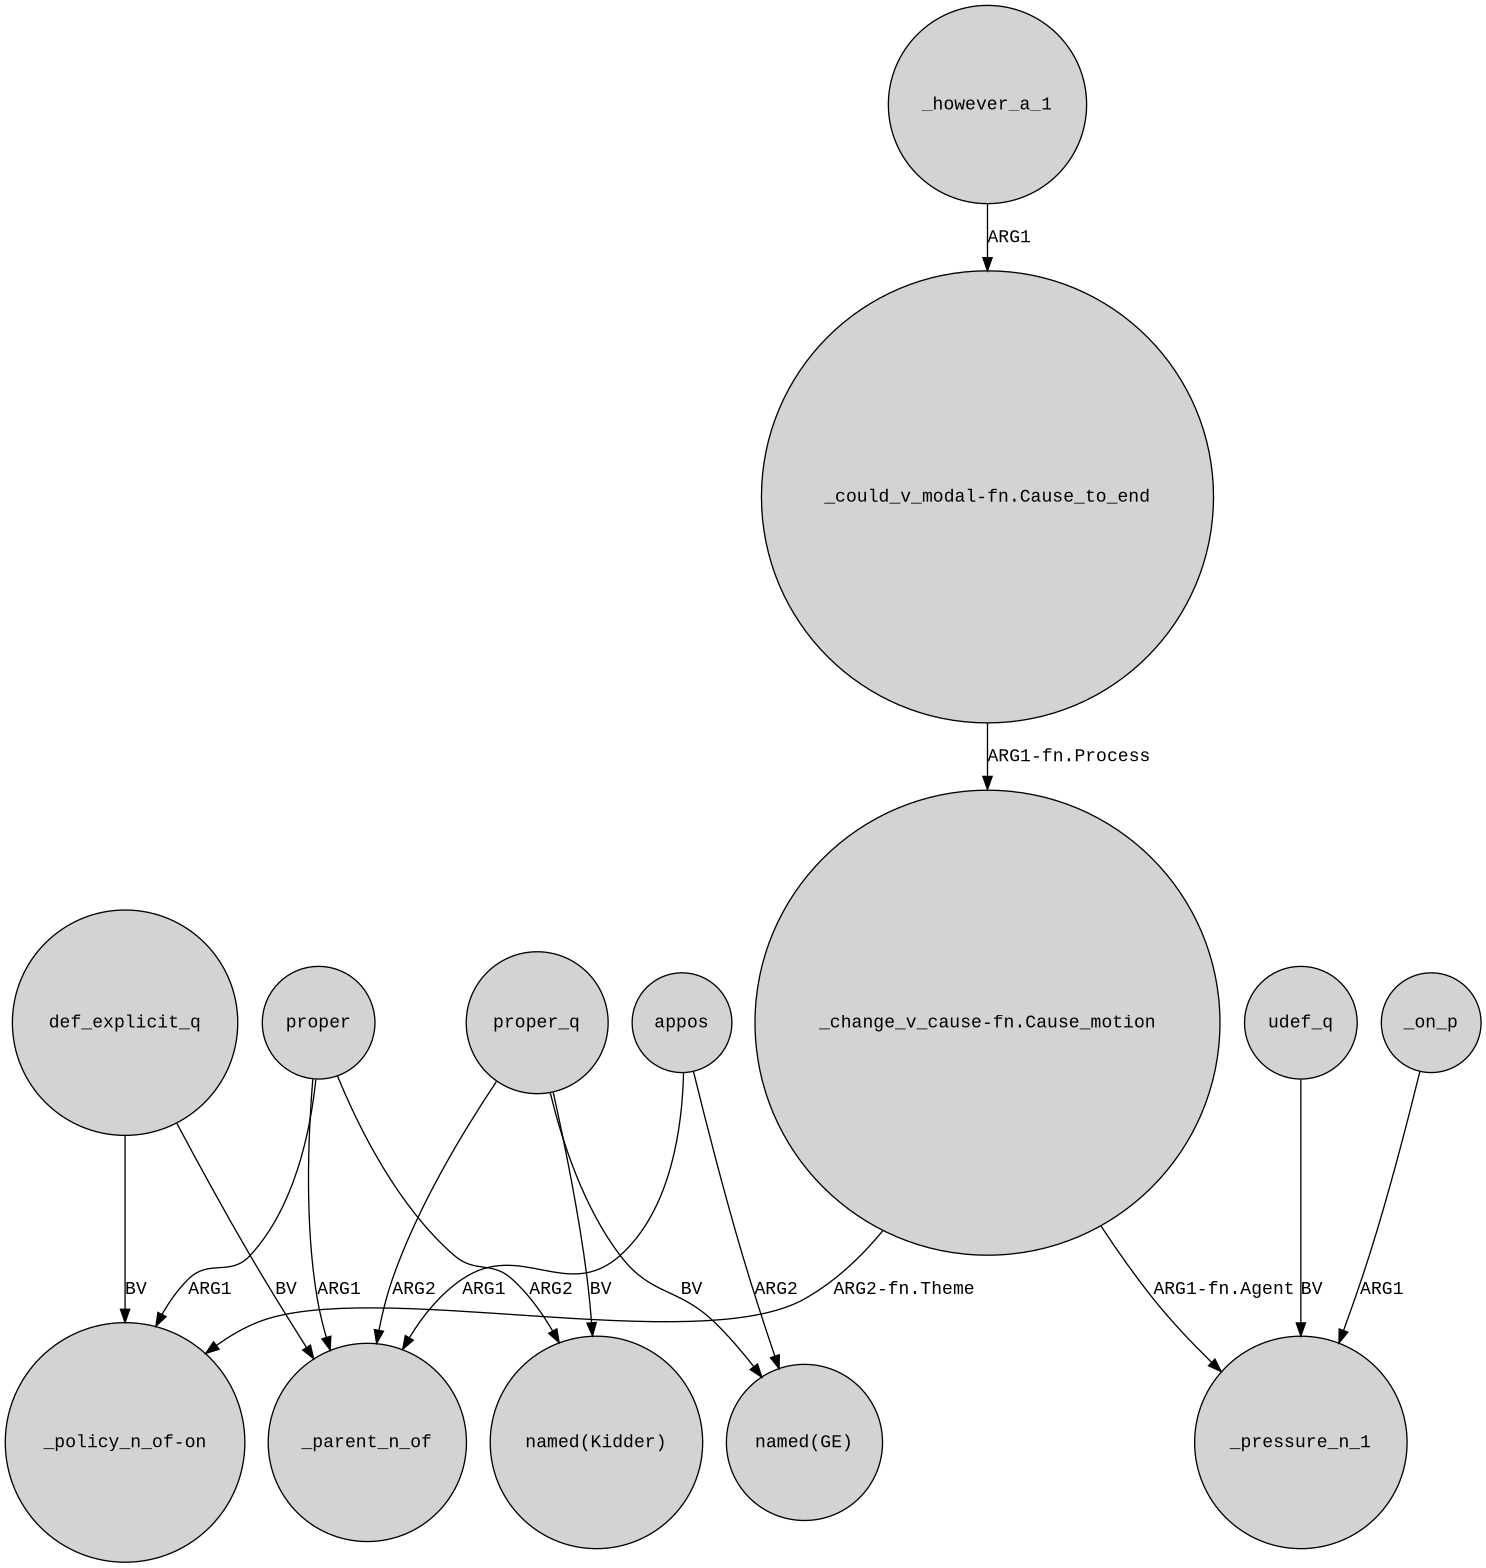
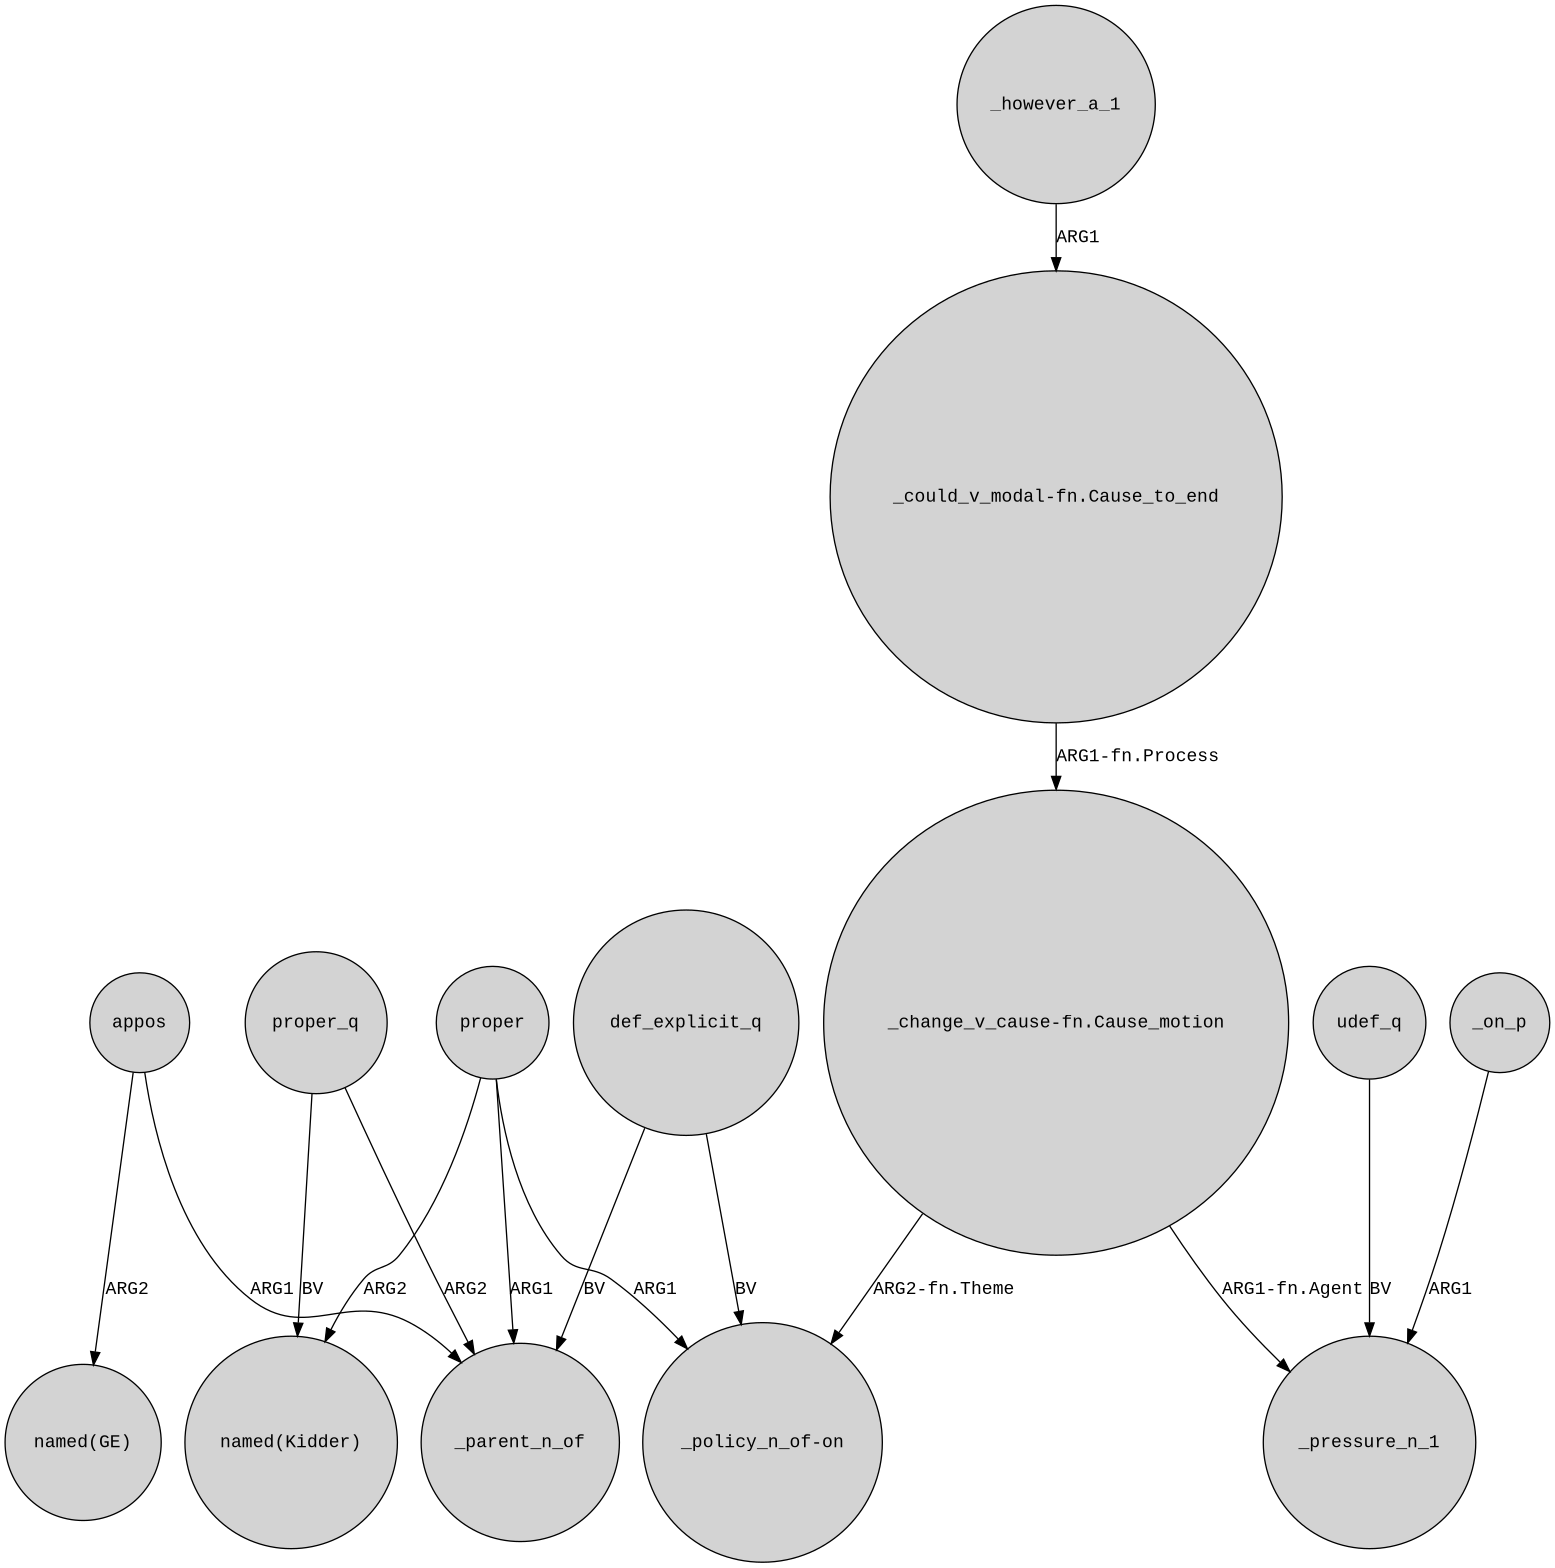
edge "proper_q" -> "named(GE)": removed, label "BV"
